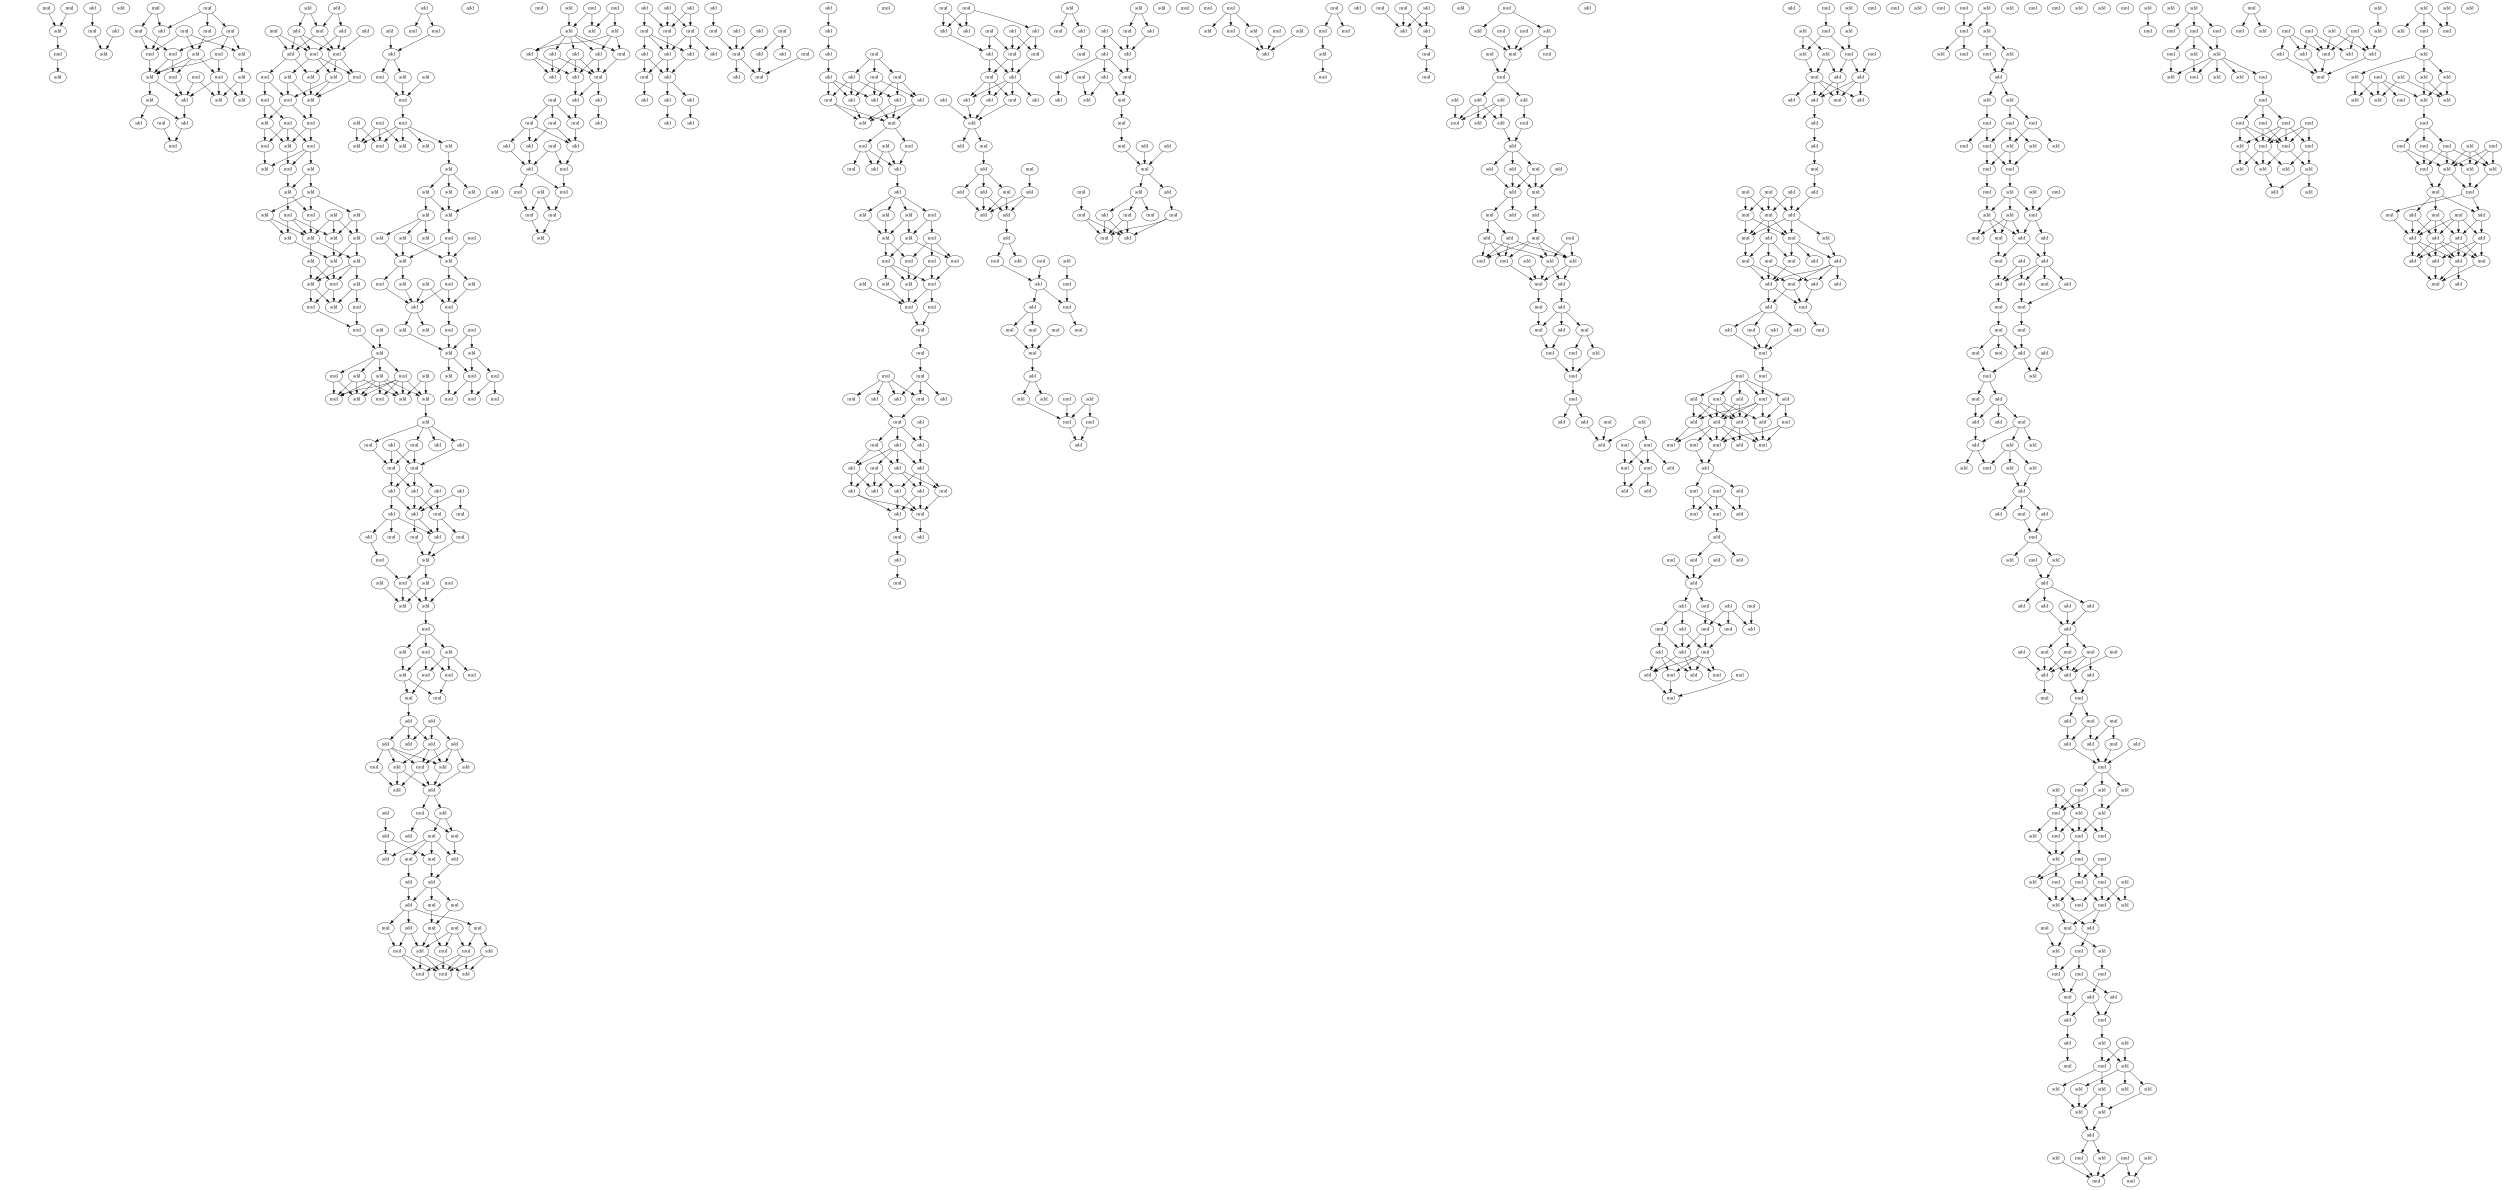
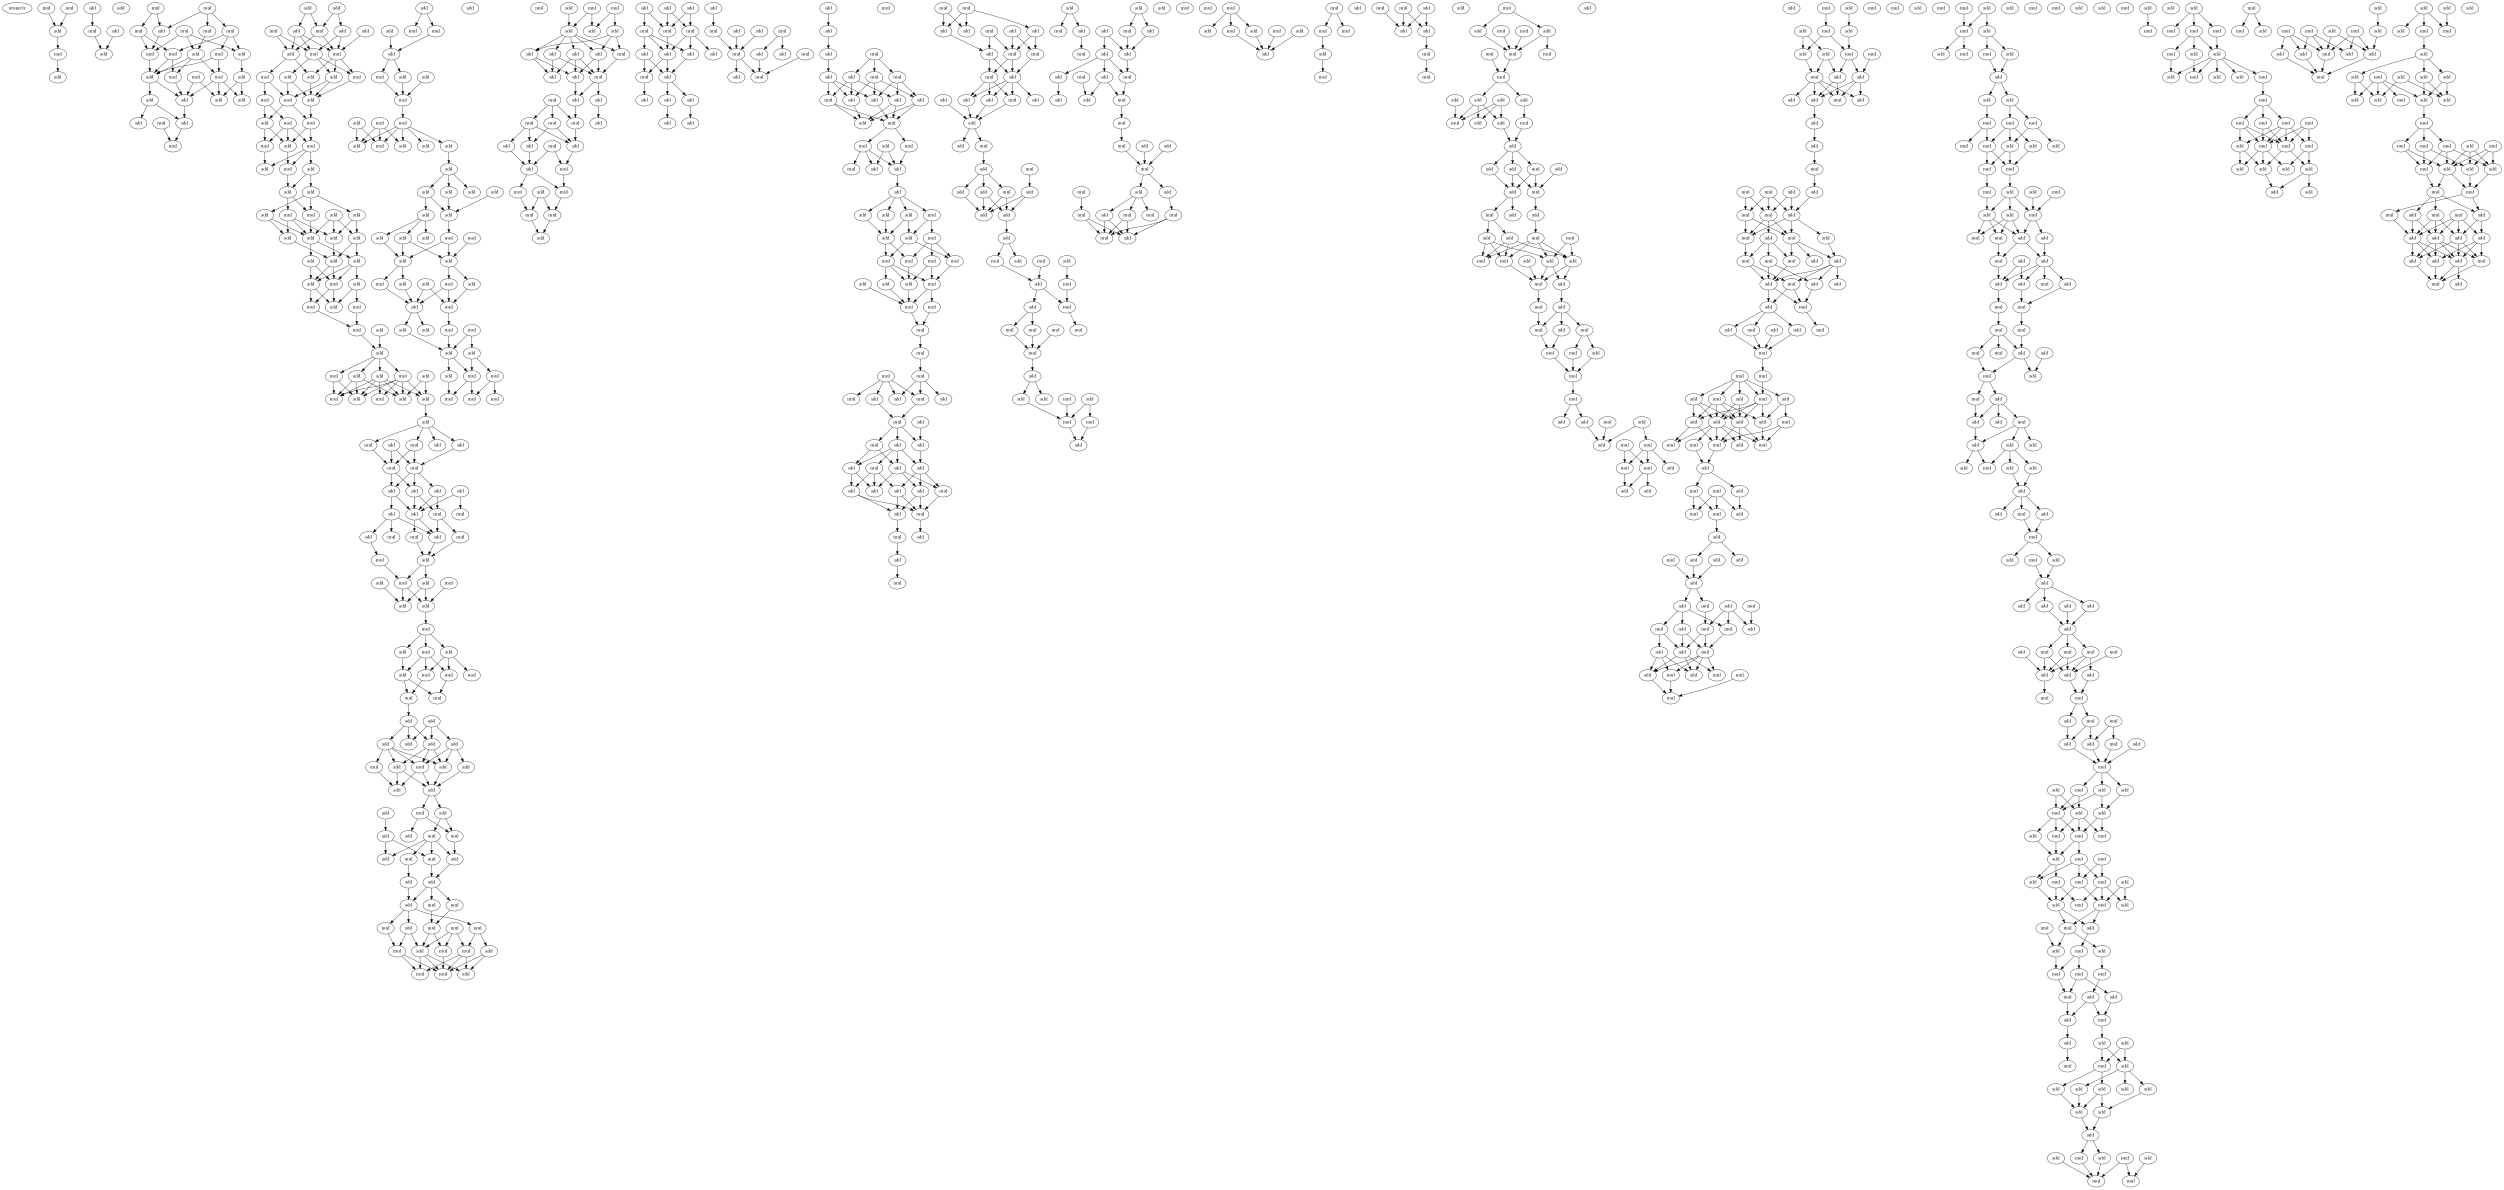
node "property": added
